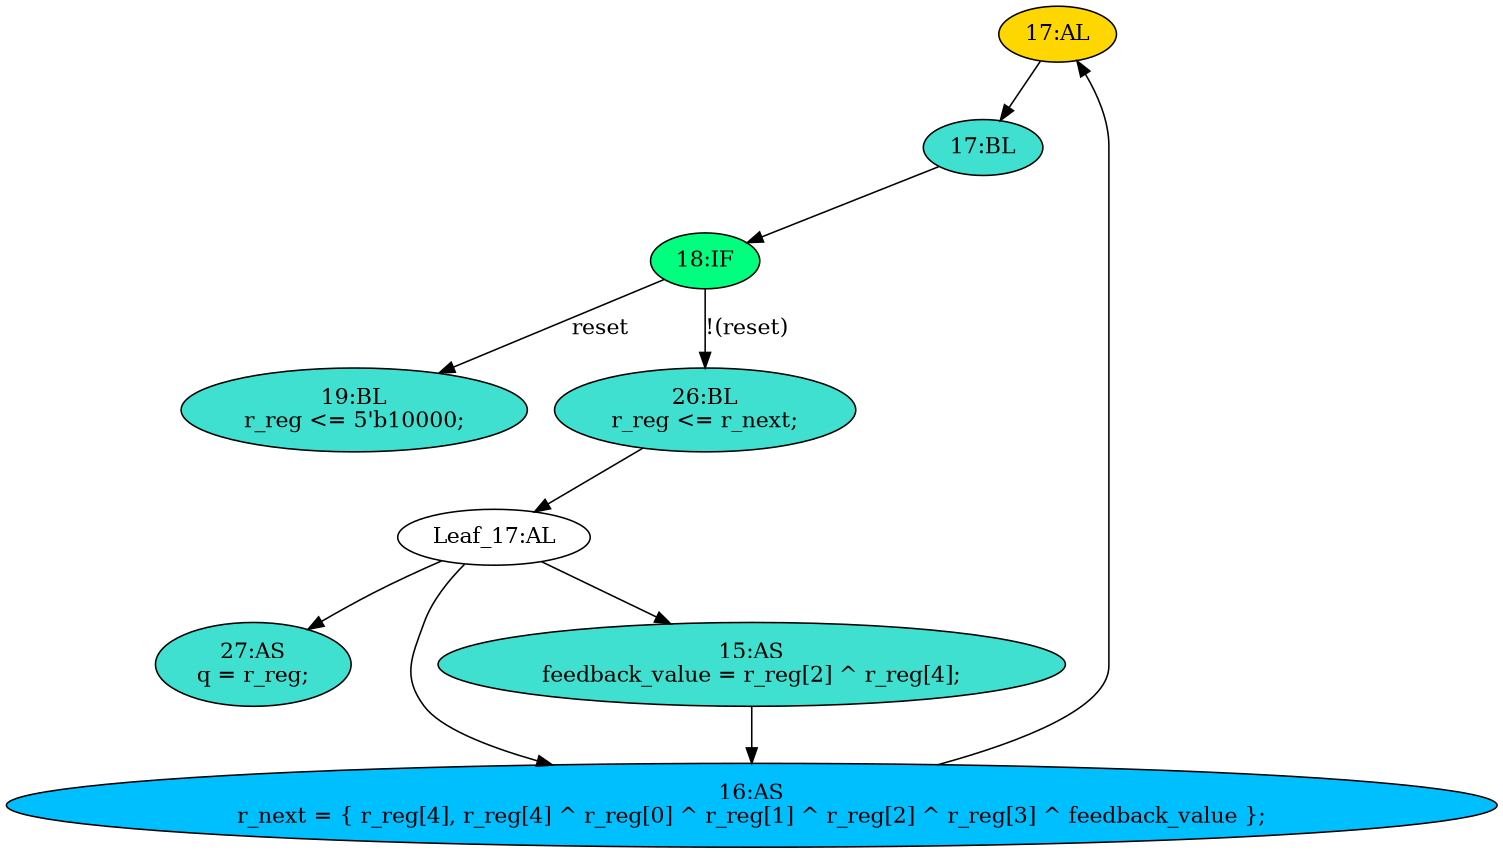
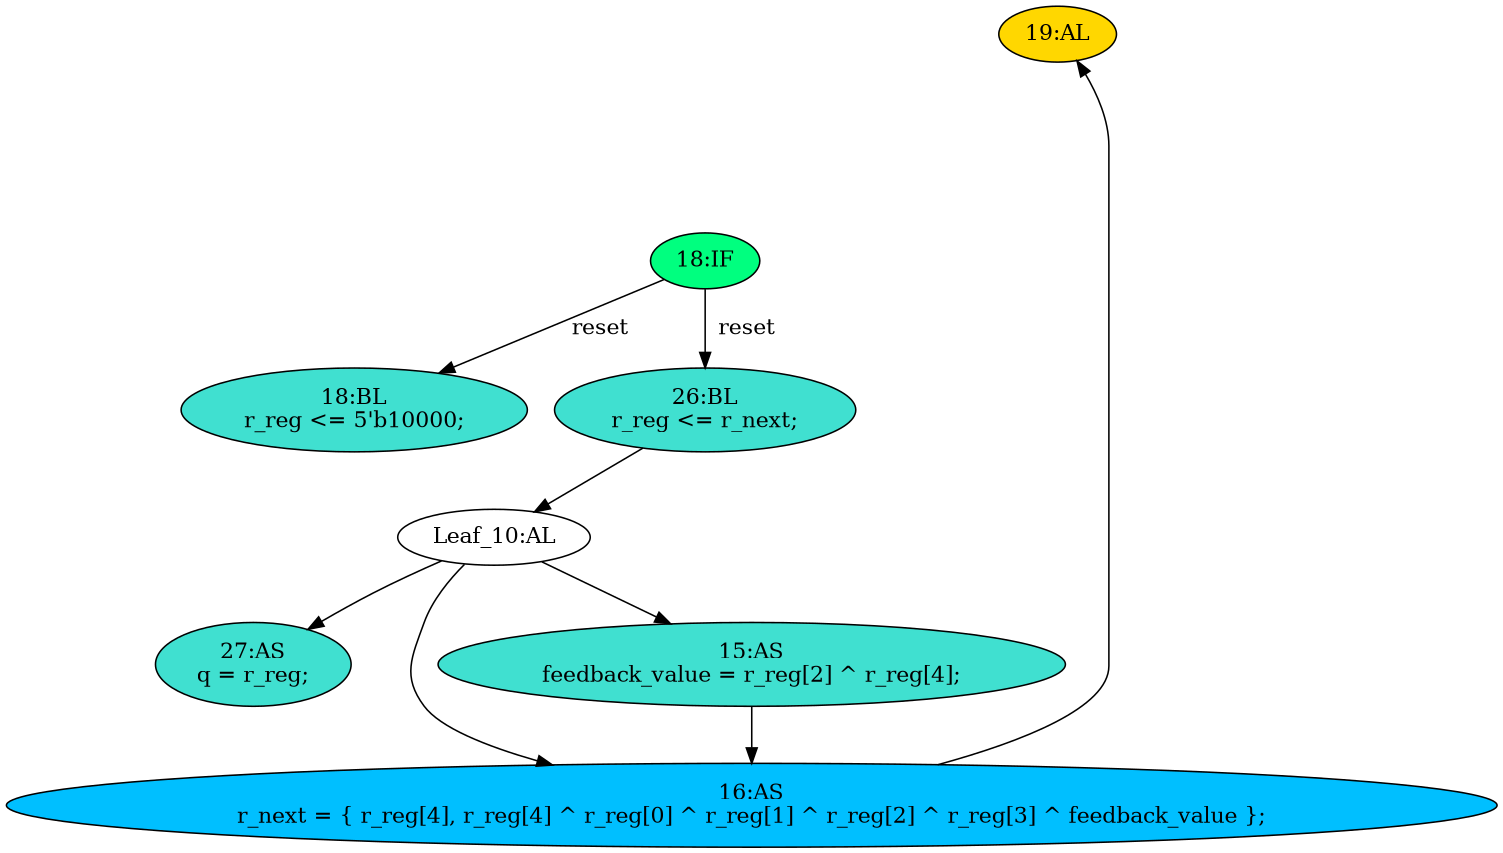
node "17:AL": label "17:AL" -> "19:AL"
node "17:BL": removed
edge "18:IF" -> "26:BL r_reg <= r_next;": label "!(reset)" -> "reset"
node "19:BL r_reg <= 5'b10000;": label "19:BL r_reg <= 5'b10000;" -> "18:BL r_reg <= 5'b10000;"
node "Leaf_17:AL": label "Leaf_17:AL" -> "Leaf_10:AL"
